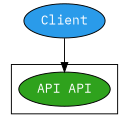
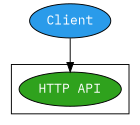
node "API API": label "API API" -> "HTTP API"
